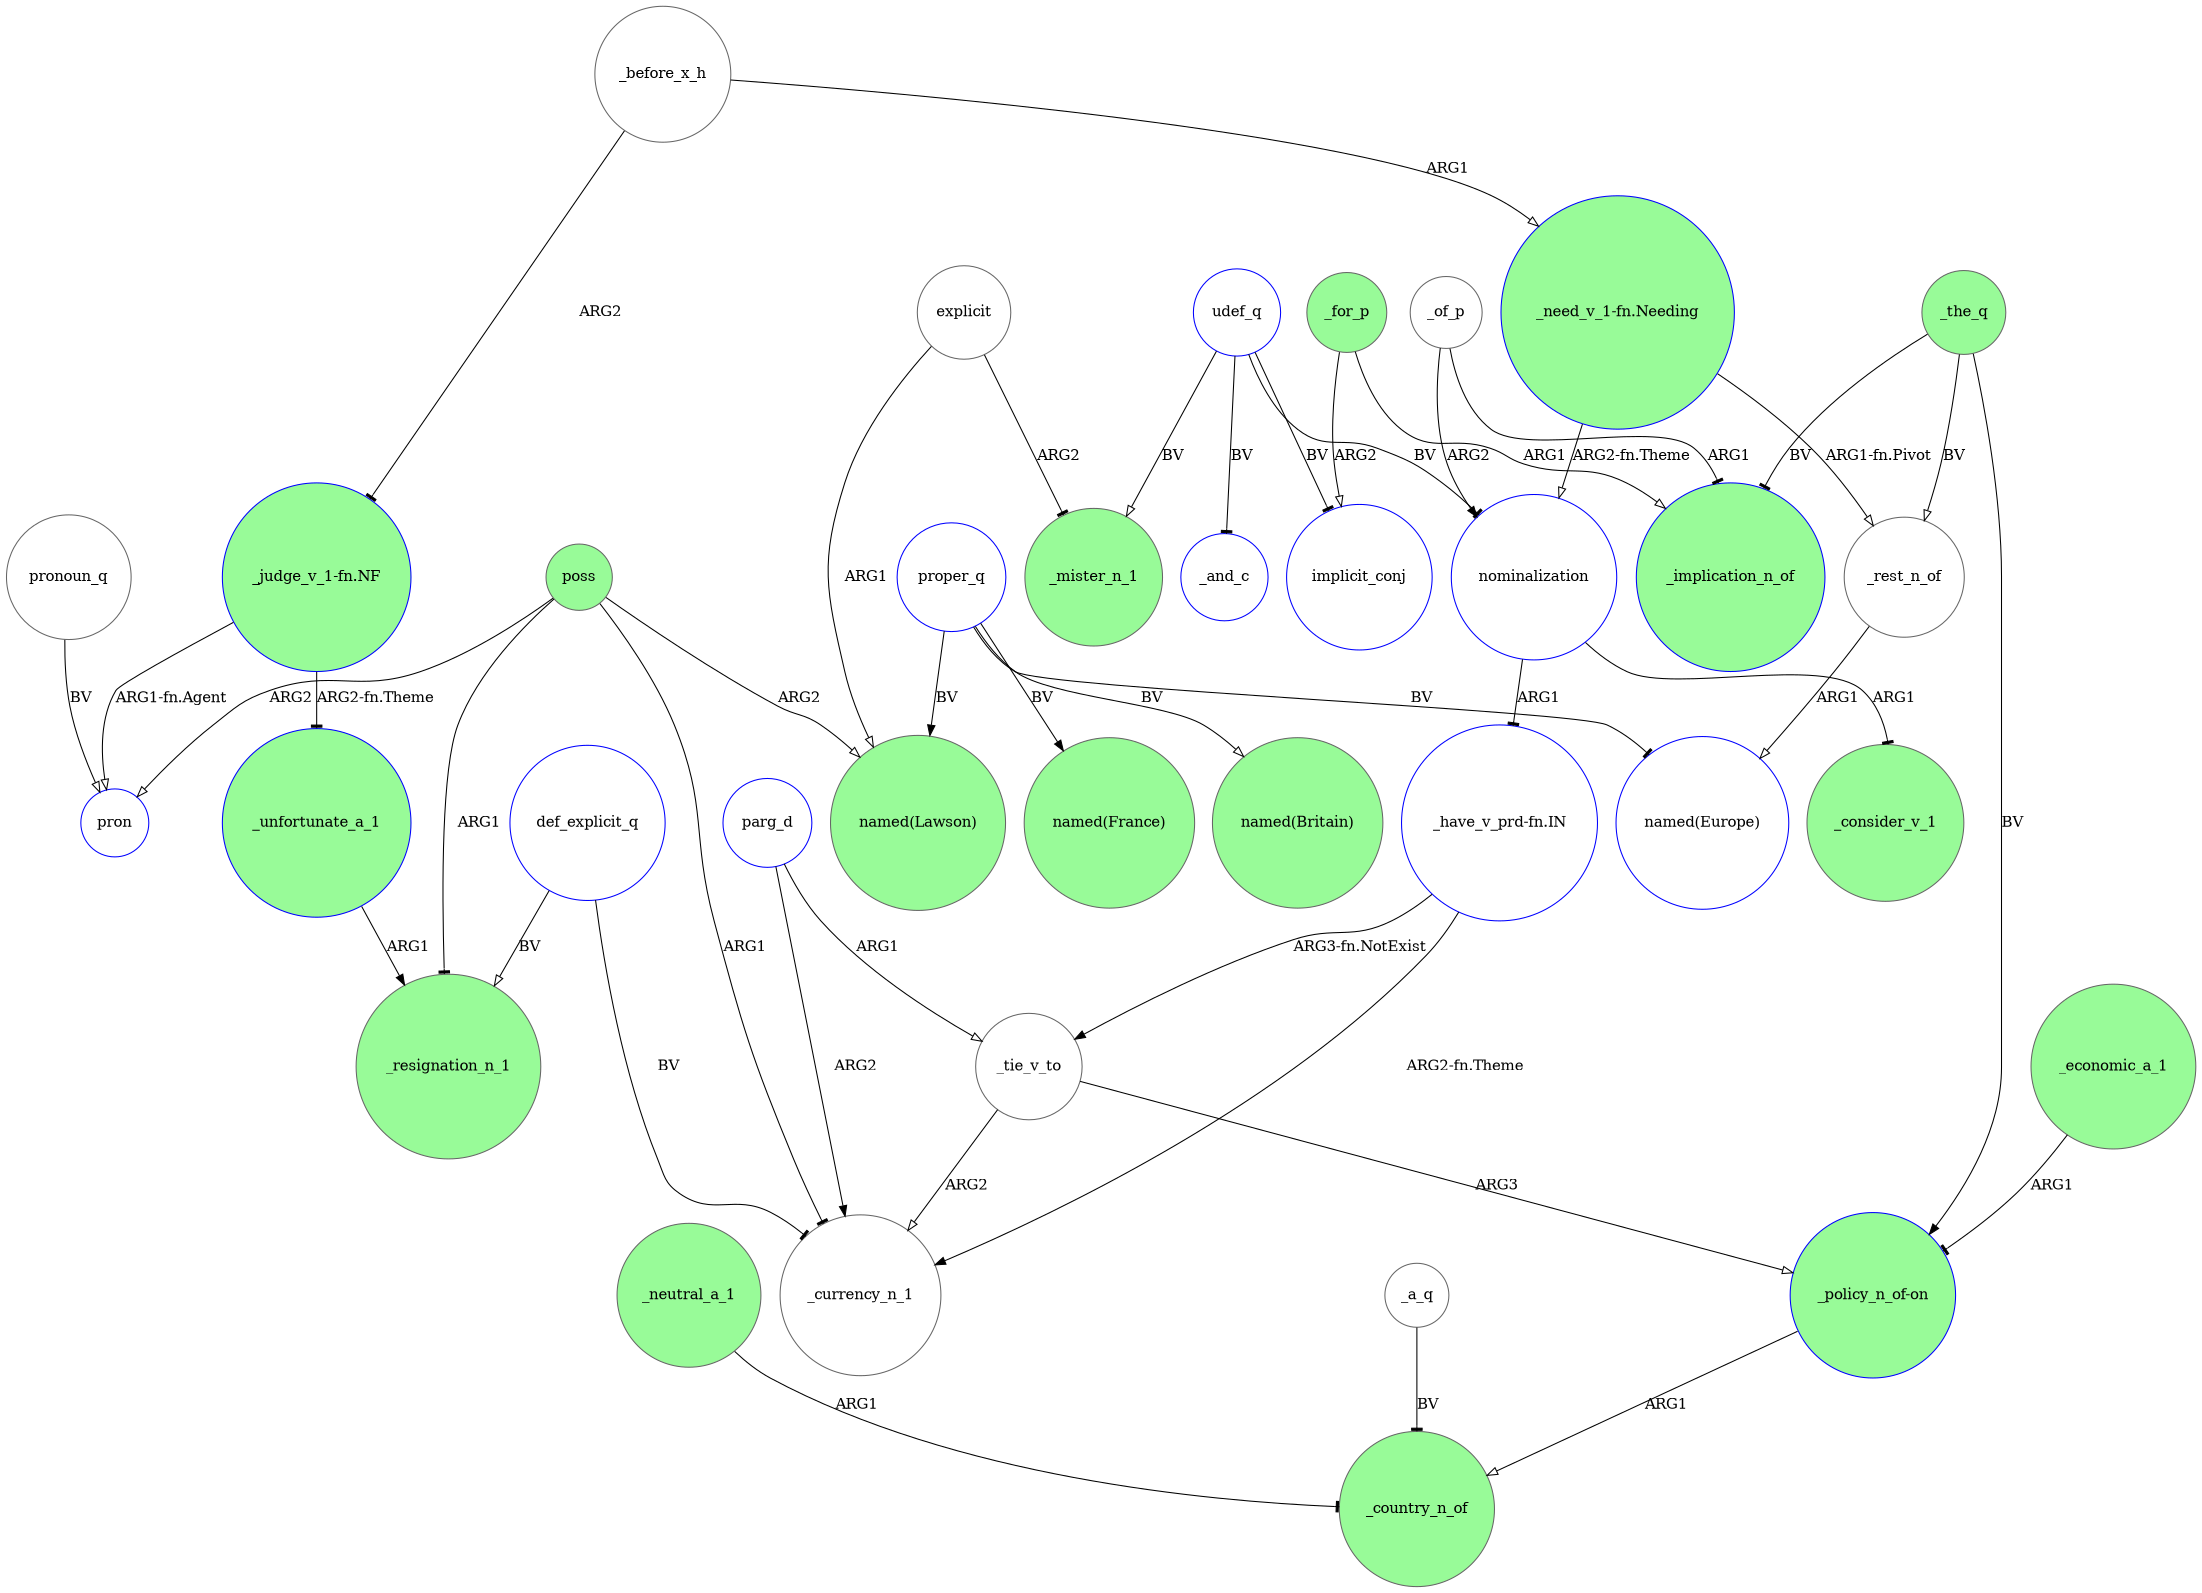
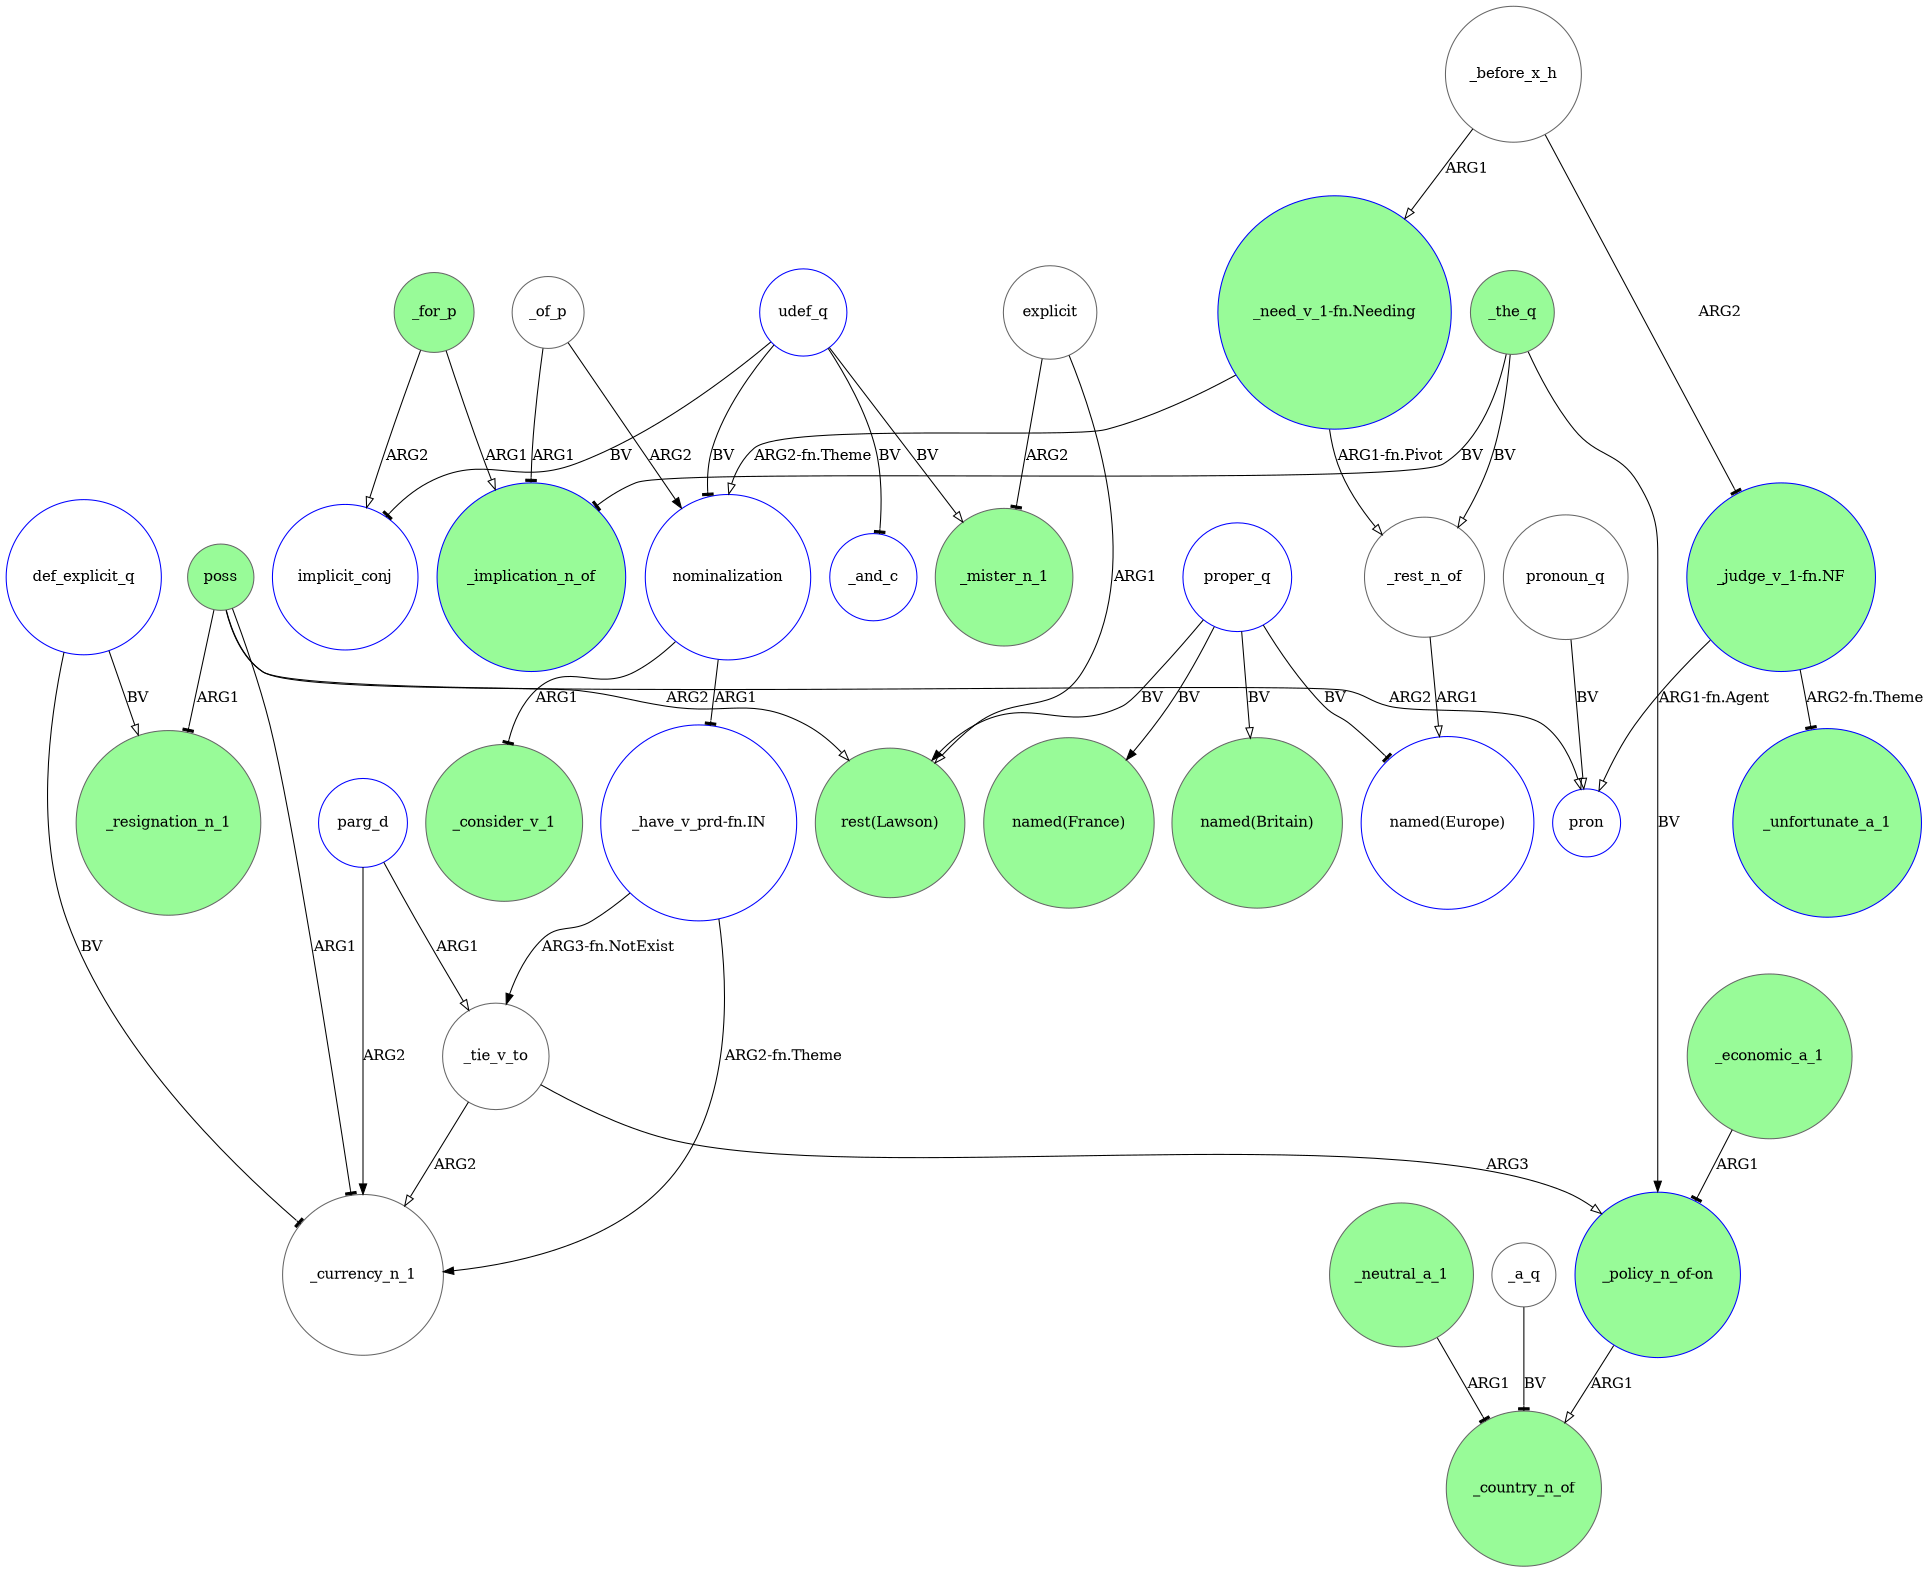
node "named(Lawson)": label "named(Lawson)" -> "rest(Lawson)"
edge "_unfortunate_a_1" -> "_resignation_n_1": removed, label "ARG1"
